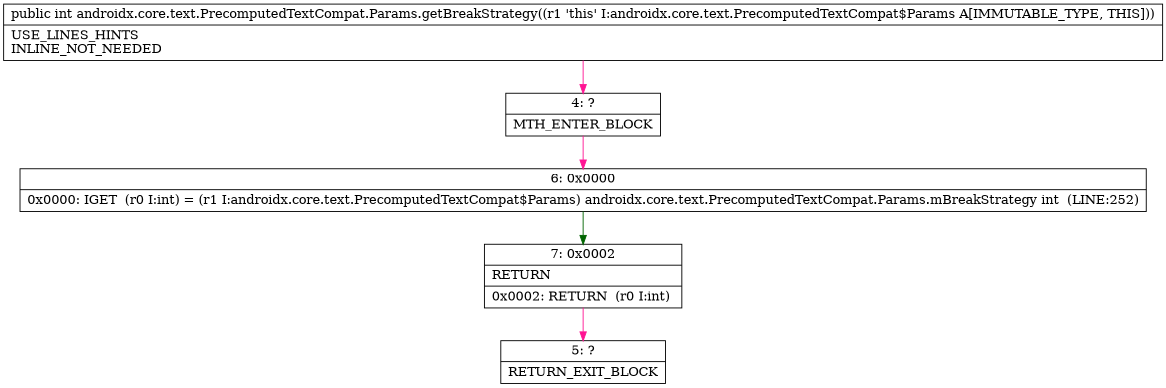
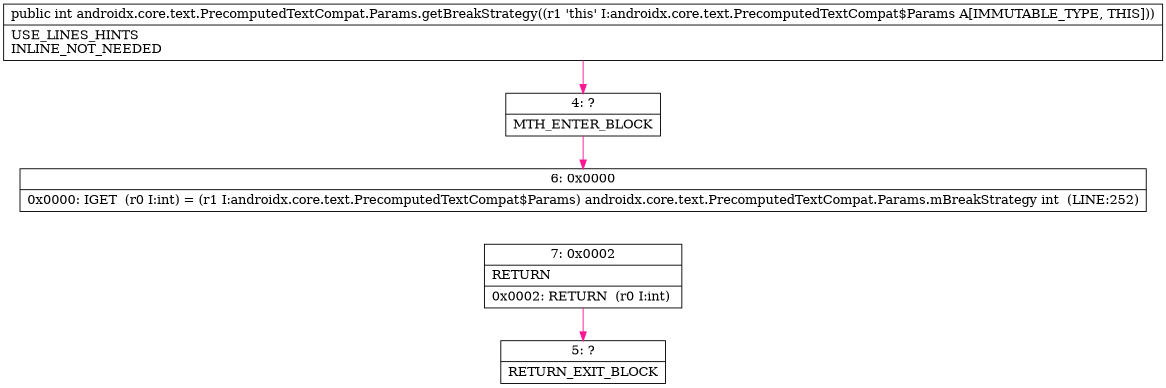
edge "6: 0x0000" -> "7: 0x0002": removed
